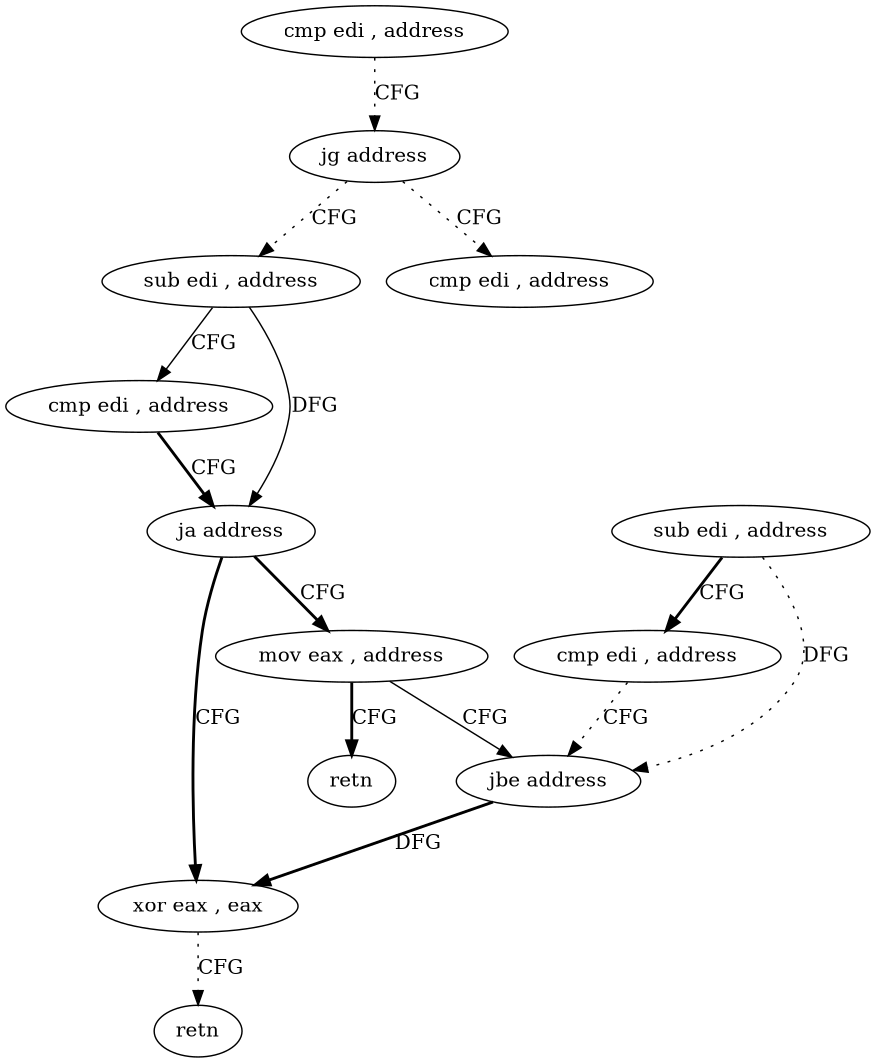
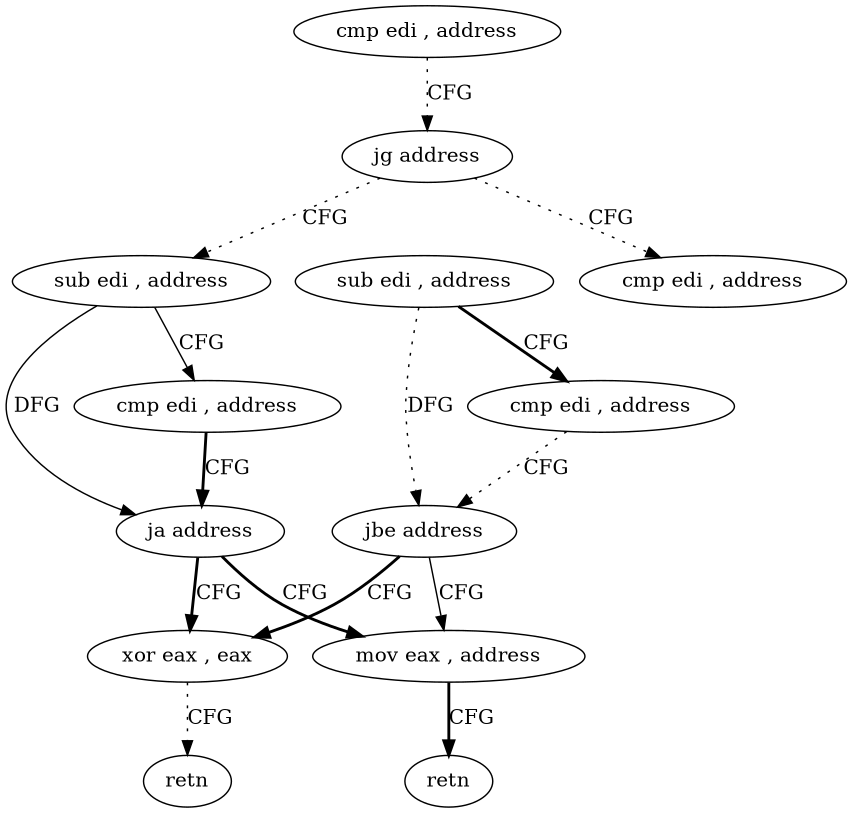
edge "mov eax , address" -> "jbe address": reversed
edge "jbe address" -> "xor eax , eax": label "DFG" -> "CFG"
